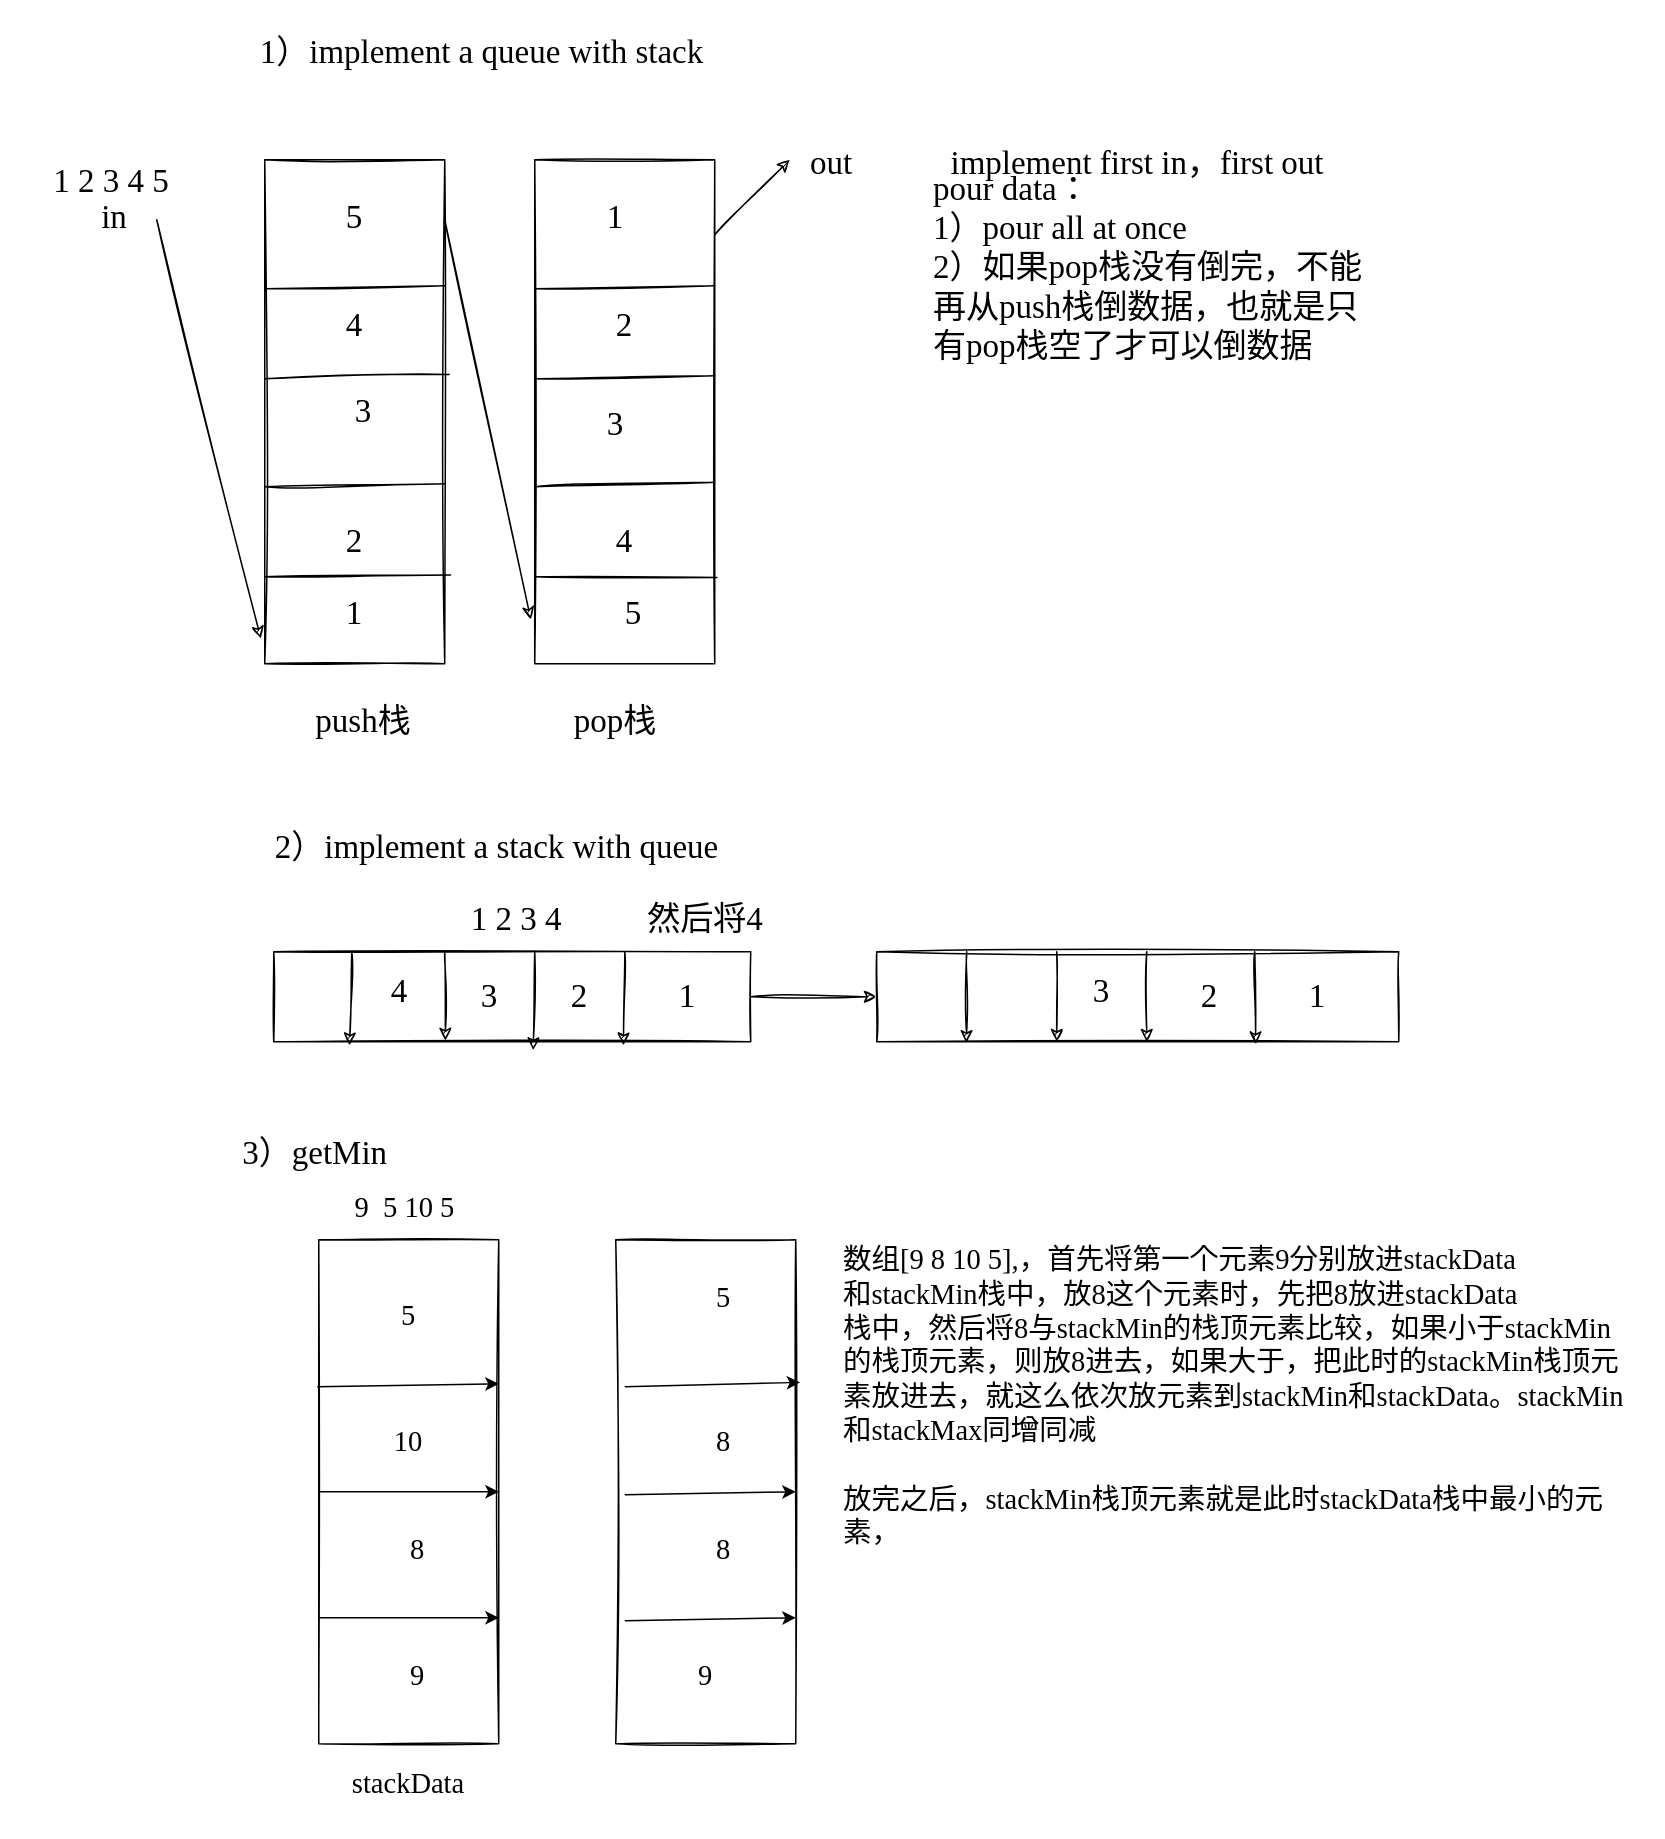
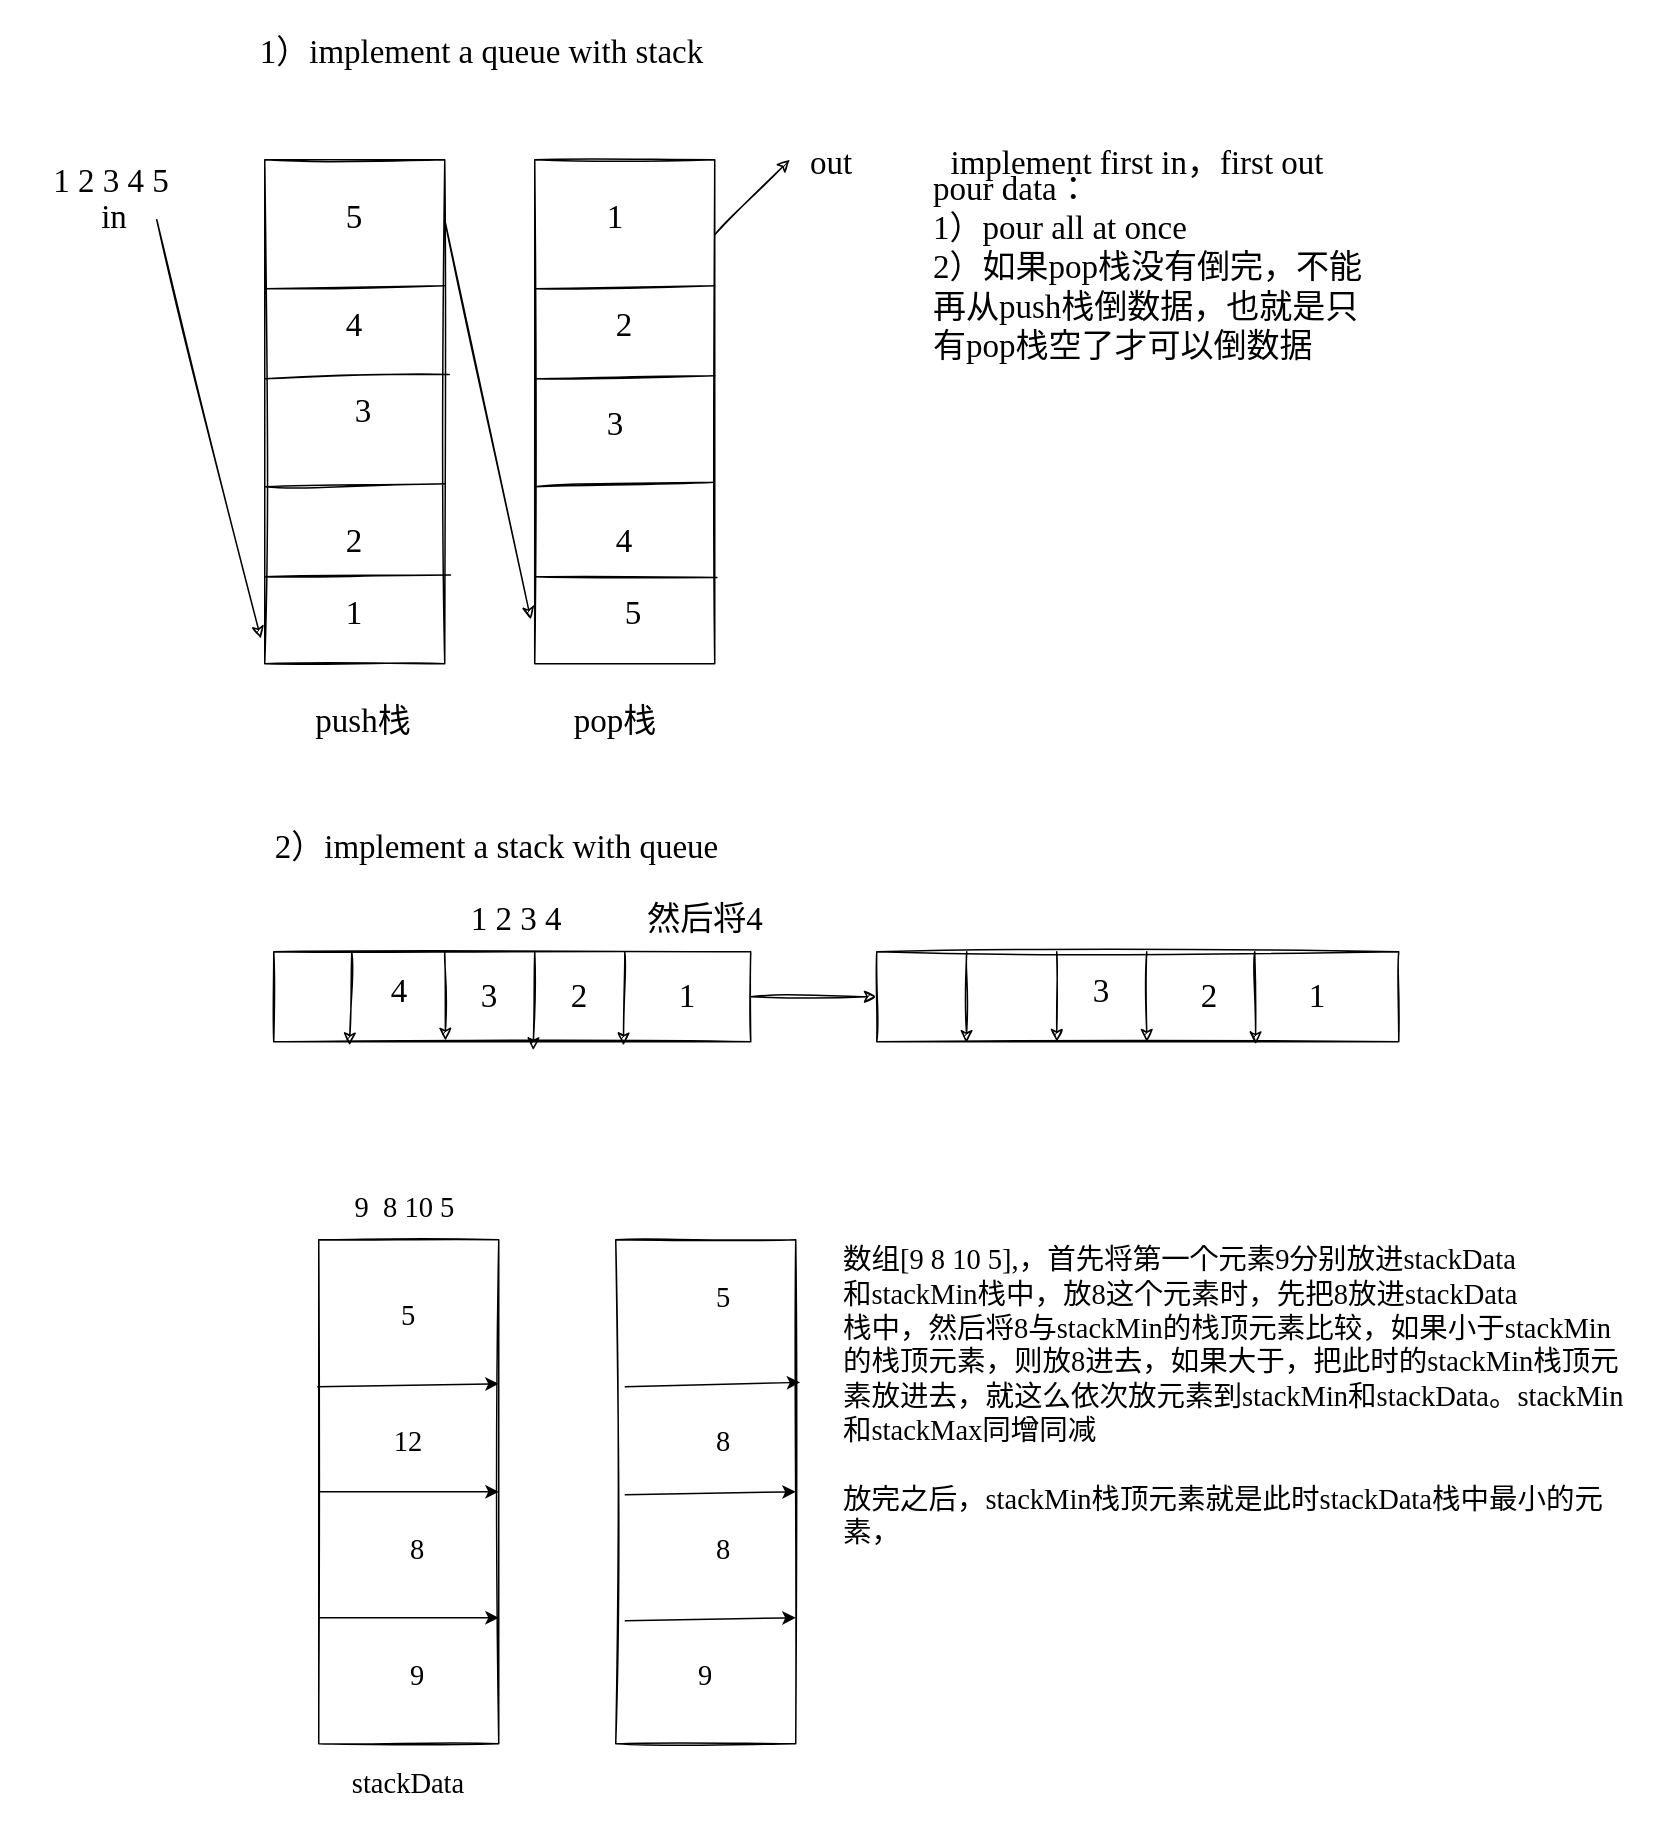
node "3）getMin": removed
node "9 5 10 5": label "9 5 10 5" -> "9 8 10 5"
node "10": label "10" -> "12"
